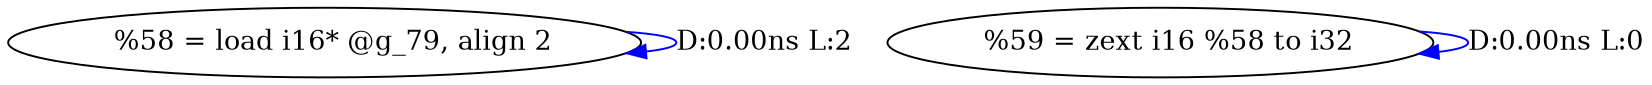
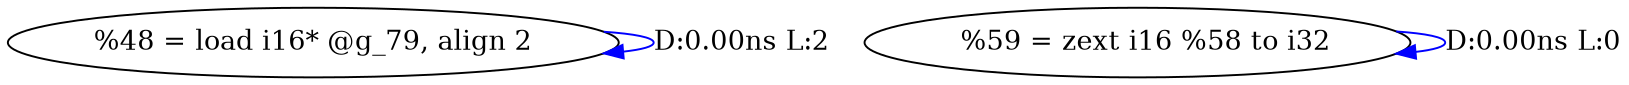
node "%58 = load i16* @g_79, align 2": label "%58 = load i16* @g_79, align 2" -> "%48 = load i16* @g_79, align 2"
